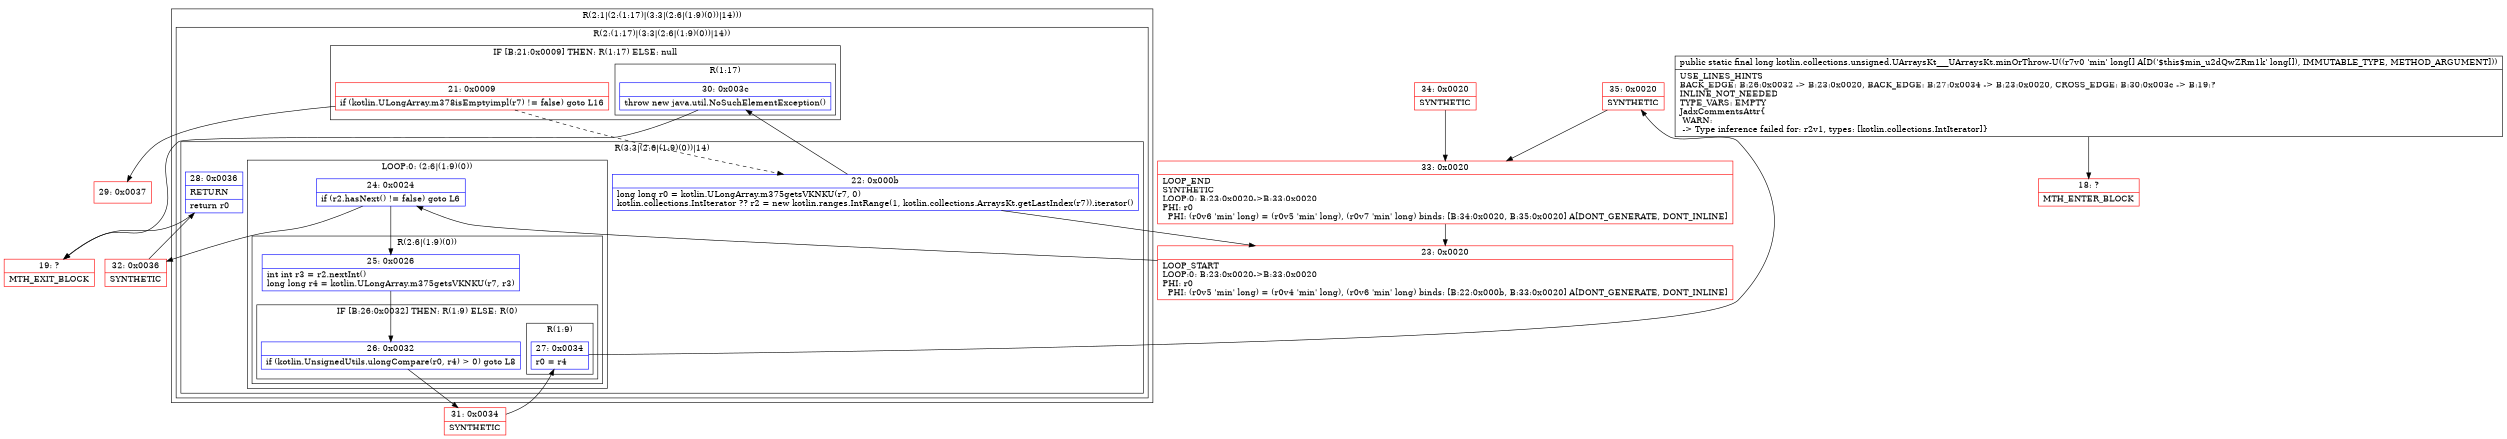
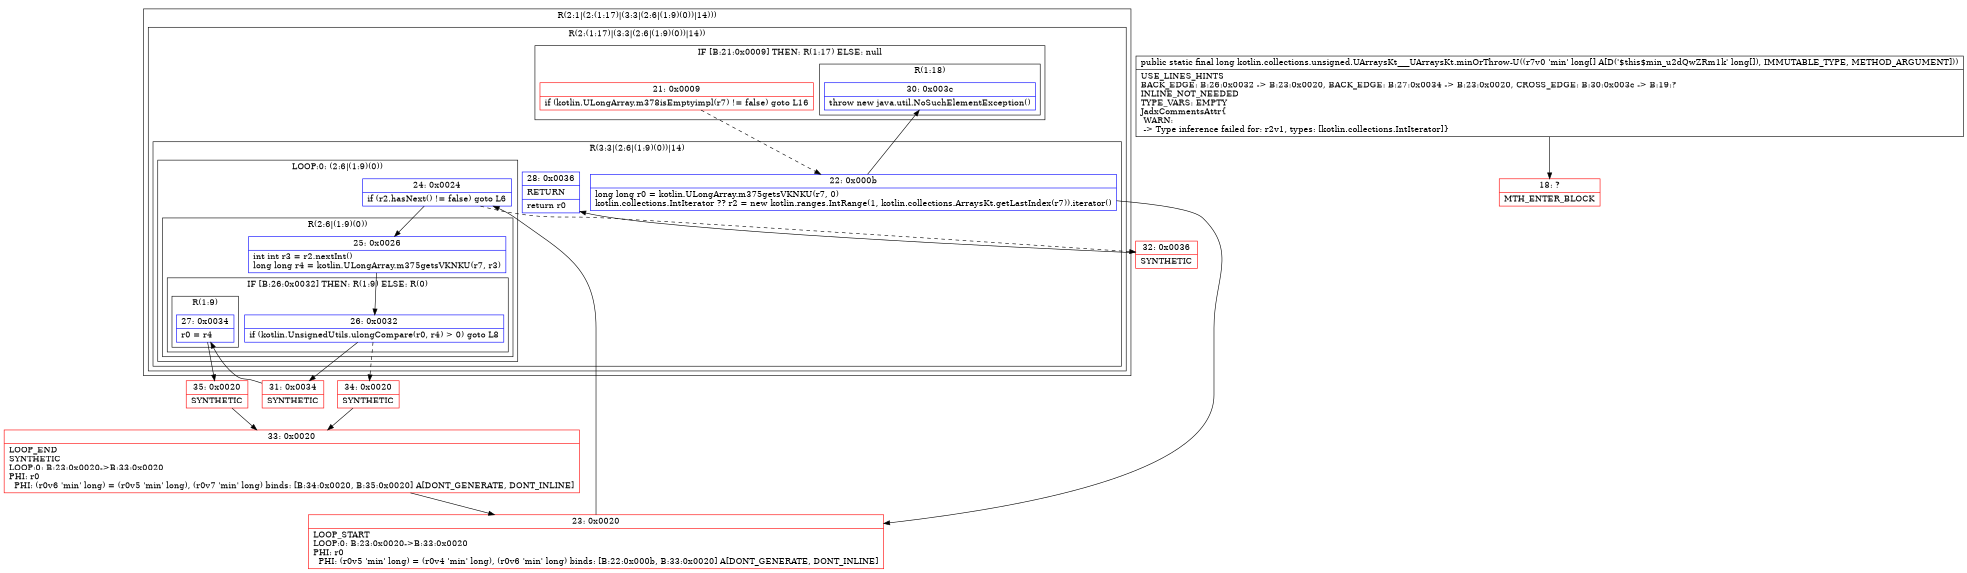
cluster "R(1:17)": label "R(1:17)" -> "R(1:18)"
node "29: 0x0037": removed
edge "24: 0x0024" -> "32: 0x0036": style solid -> dashed
node "19: ?": removed
edge "26: 0x0032" -> "34: 0x0020": added
